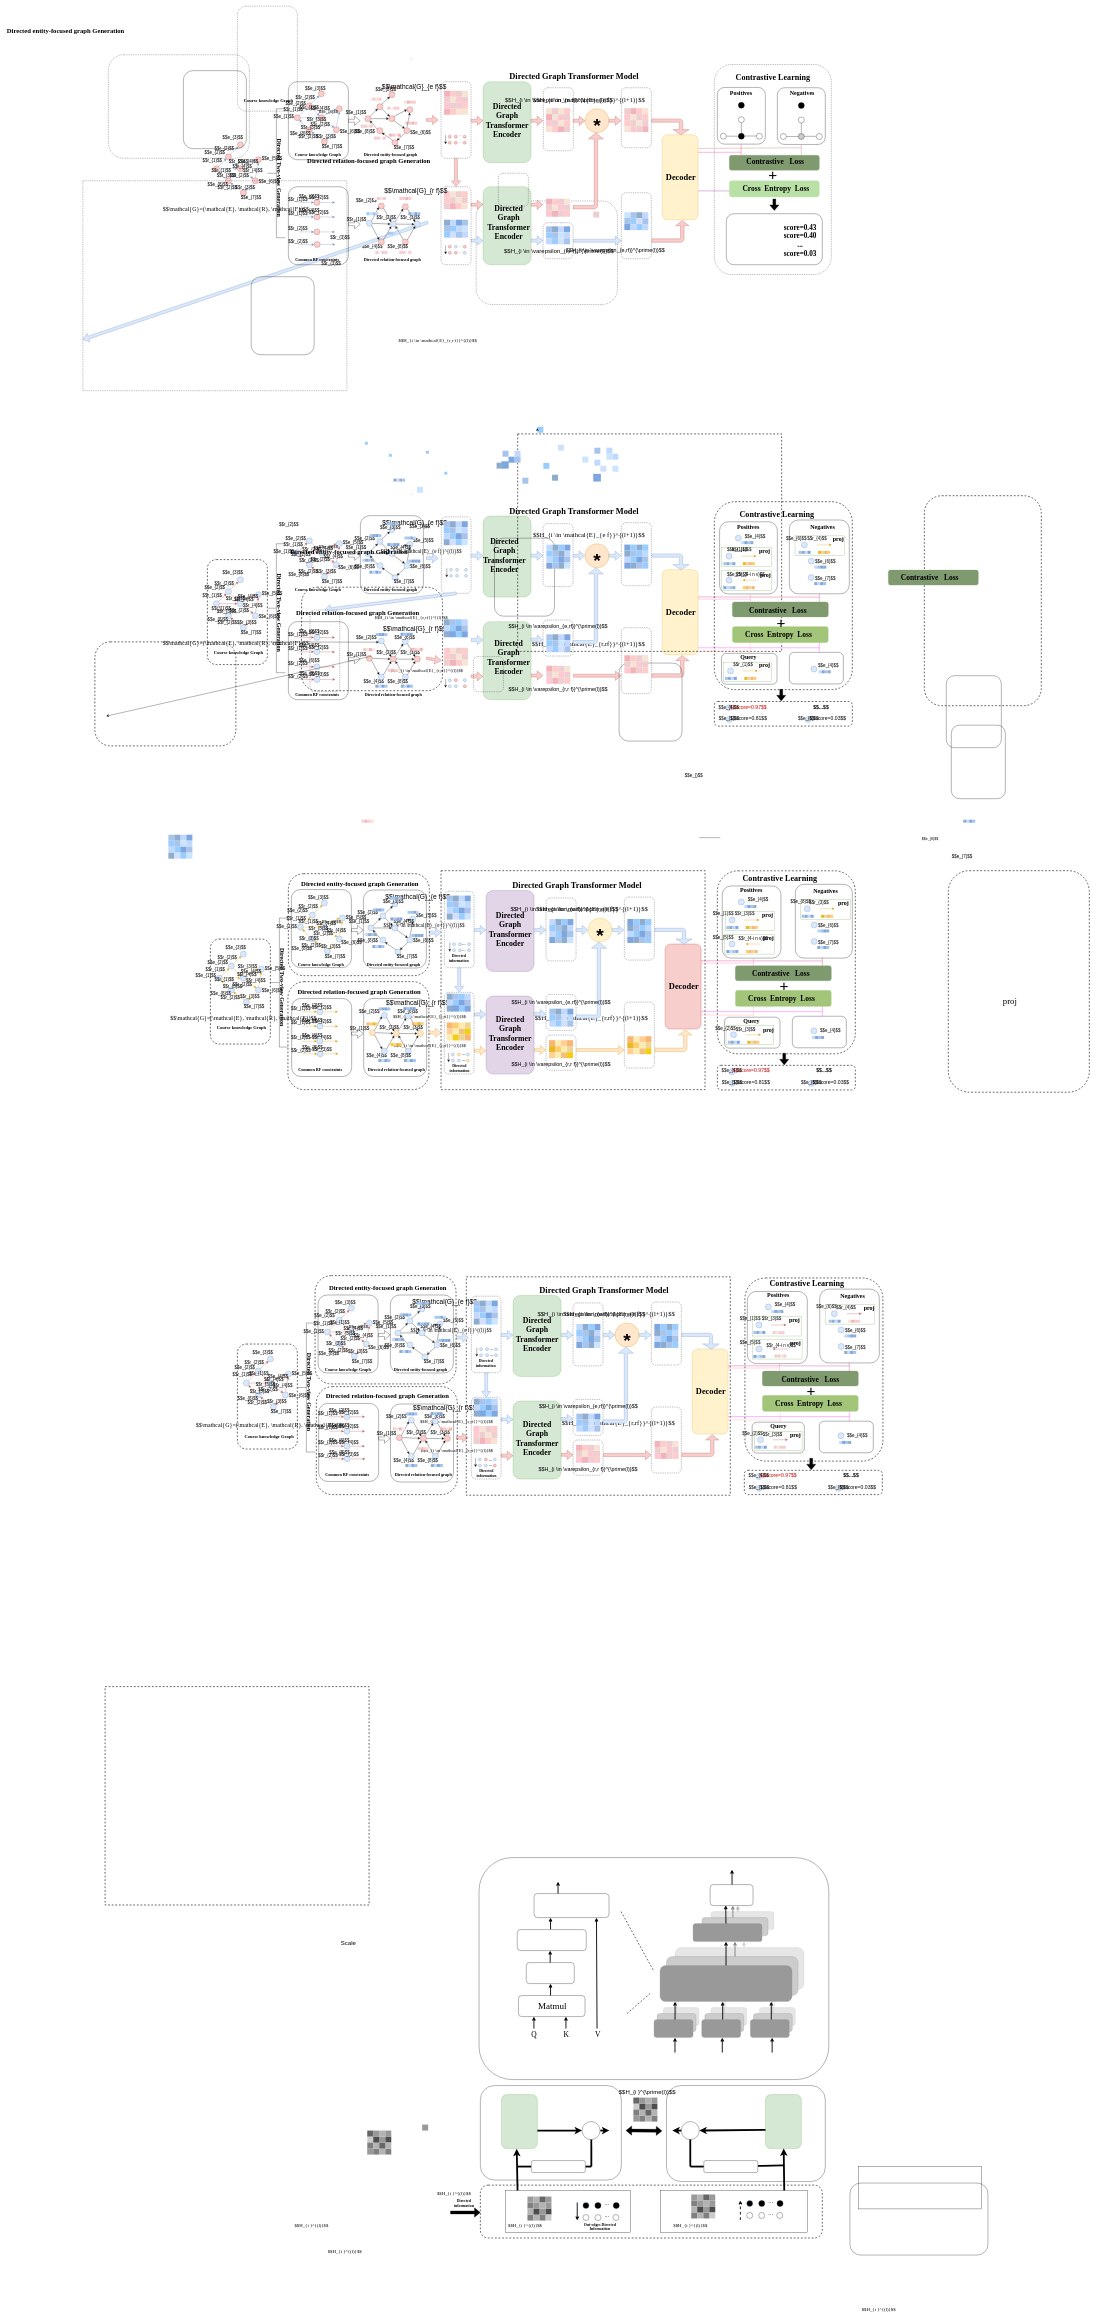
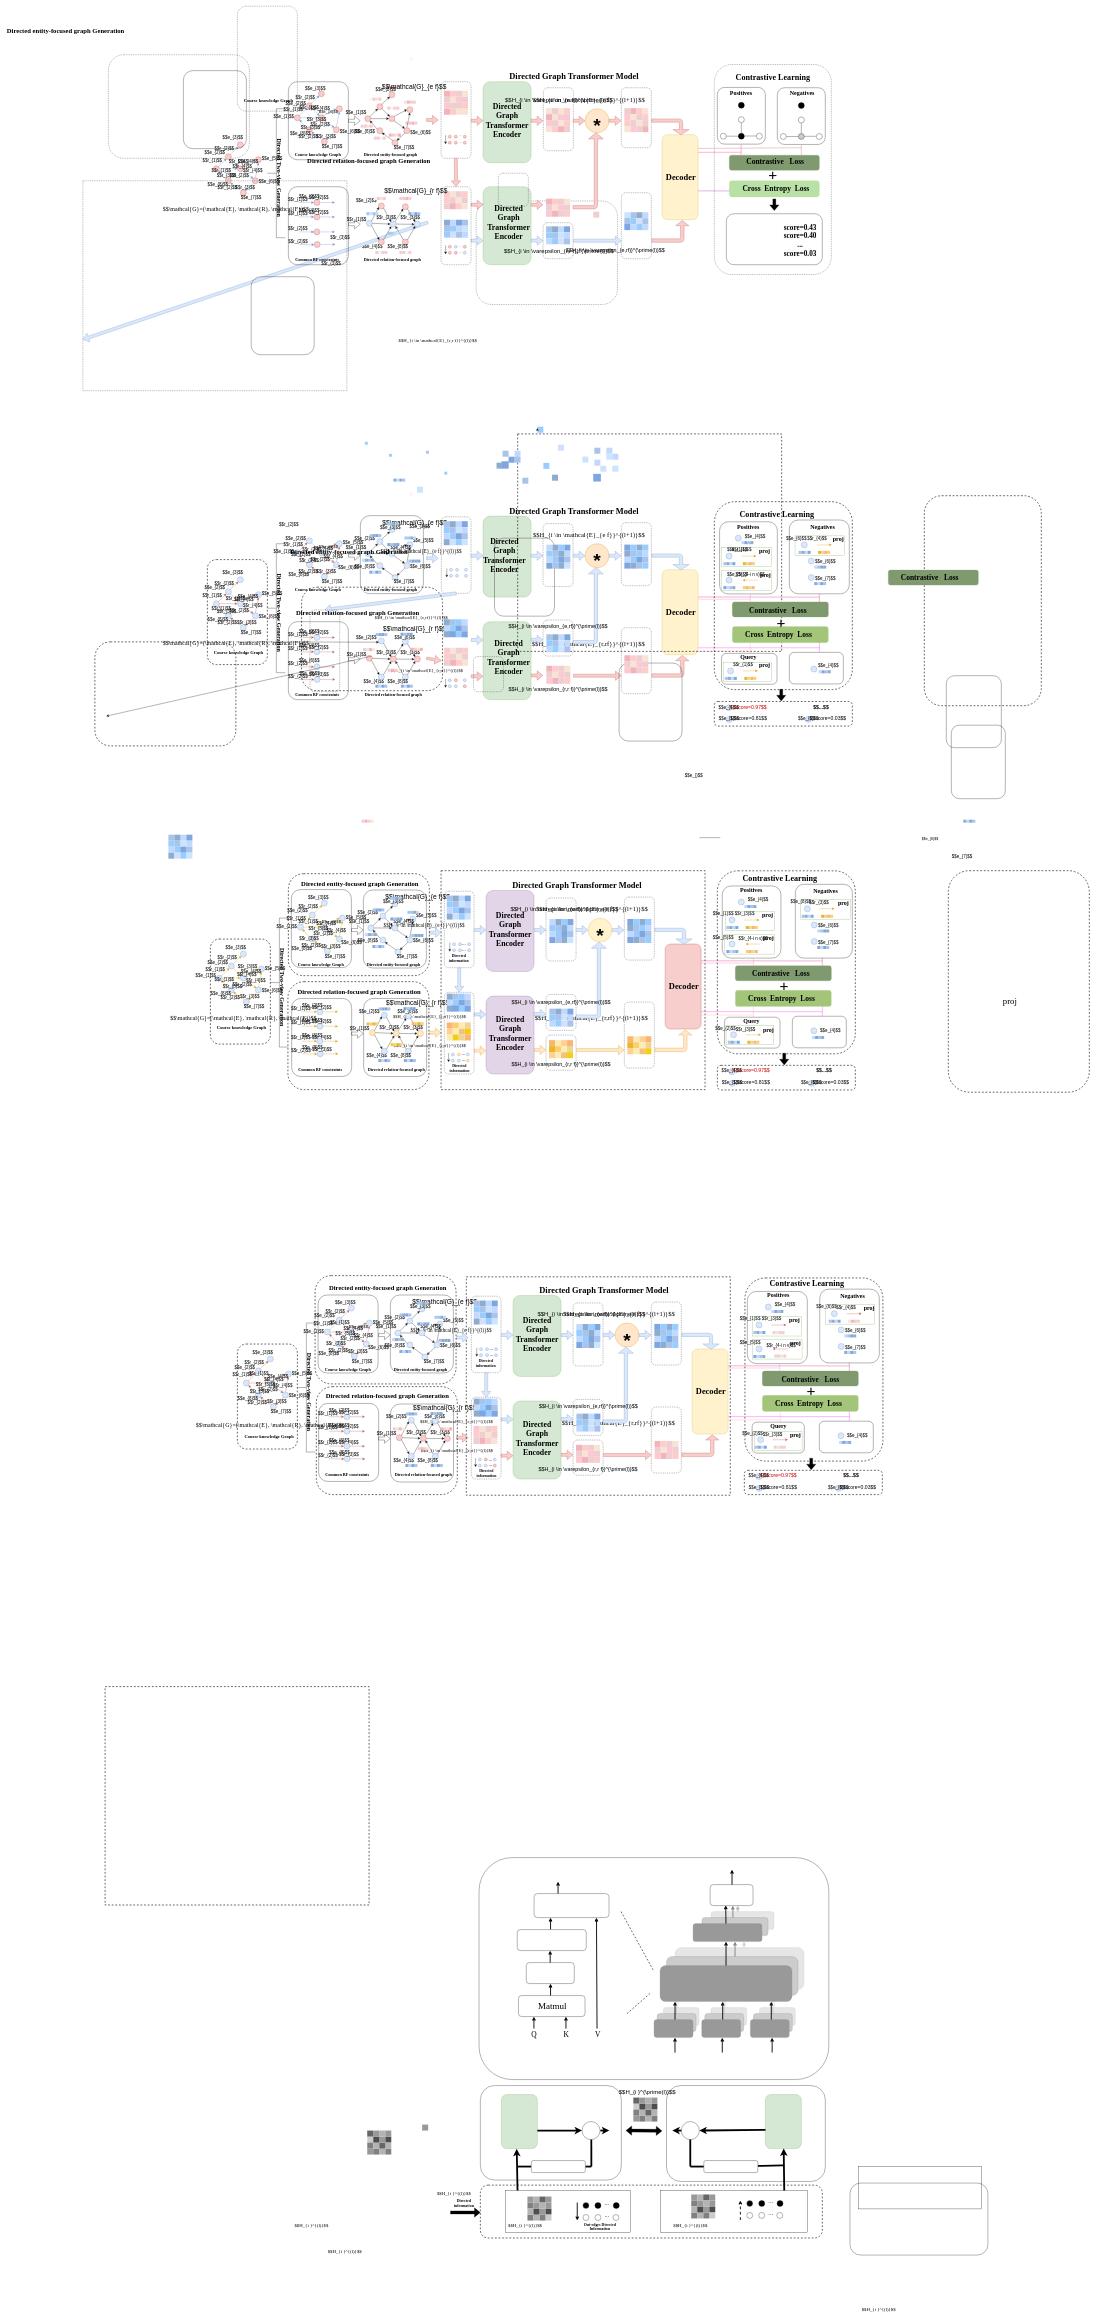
node "Scale": removed
